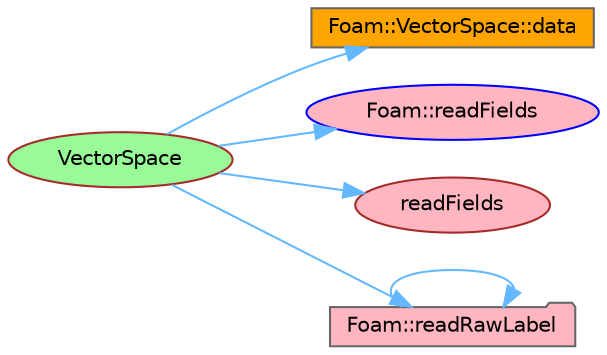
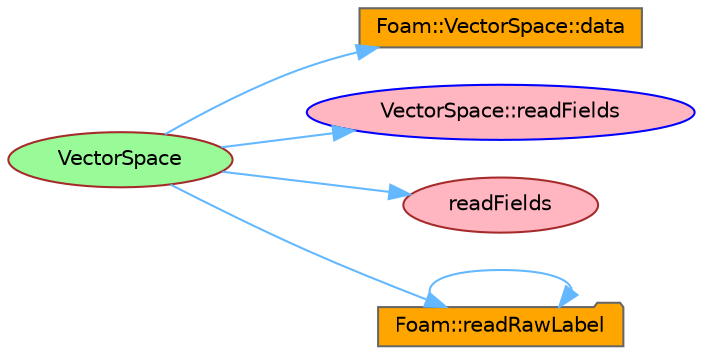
node "Foam::readFields": label "Foam::readFields" -> "VectorSpace::readFields"
node "Foam::readRawLabel": fillcolor lightpink -> orange
